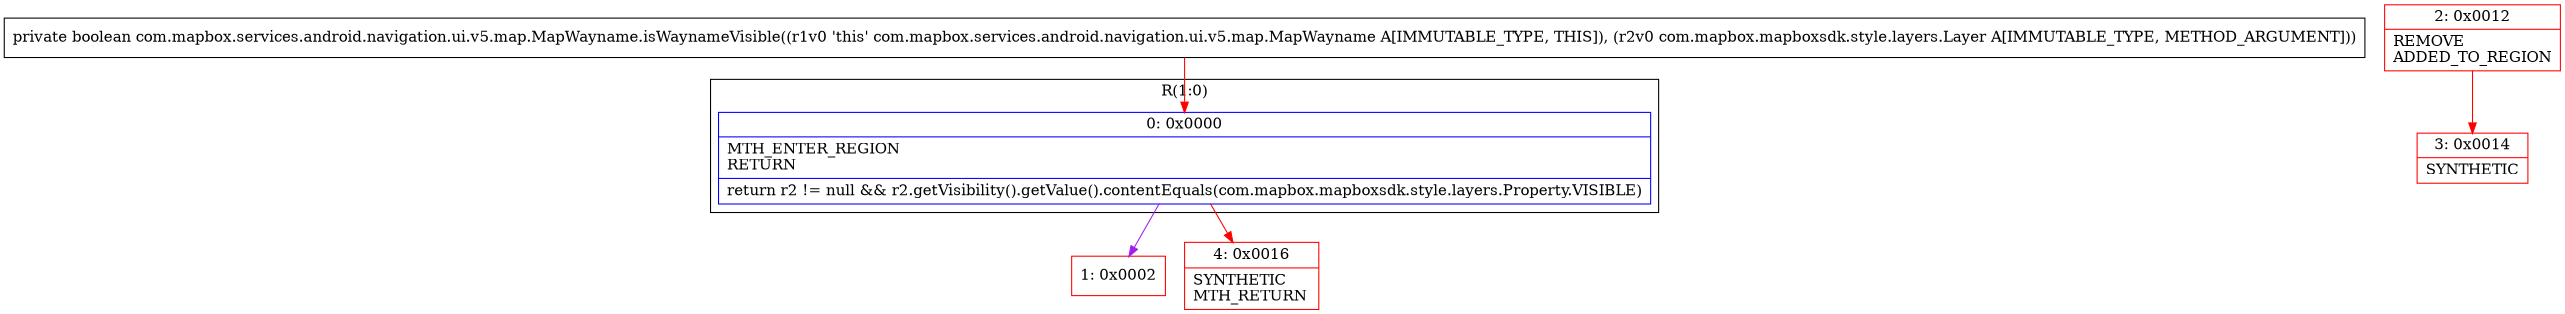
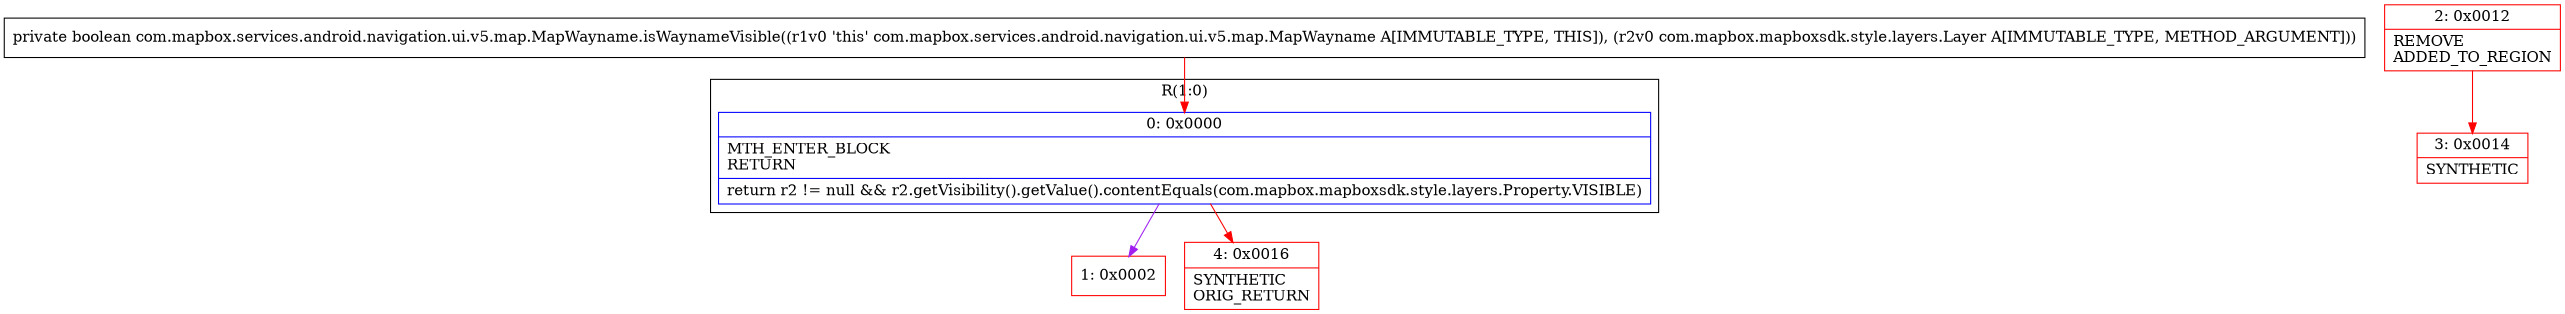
node "0: 0x0000": text "MTH_ENTER_REGION" -> "MTH_ENTER_BLOCK"
node "4: 0x0016": text "MTH_RETURN" -> "ORIG_RETURN"
